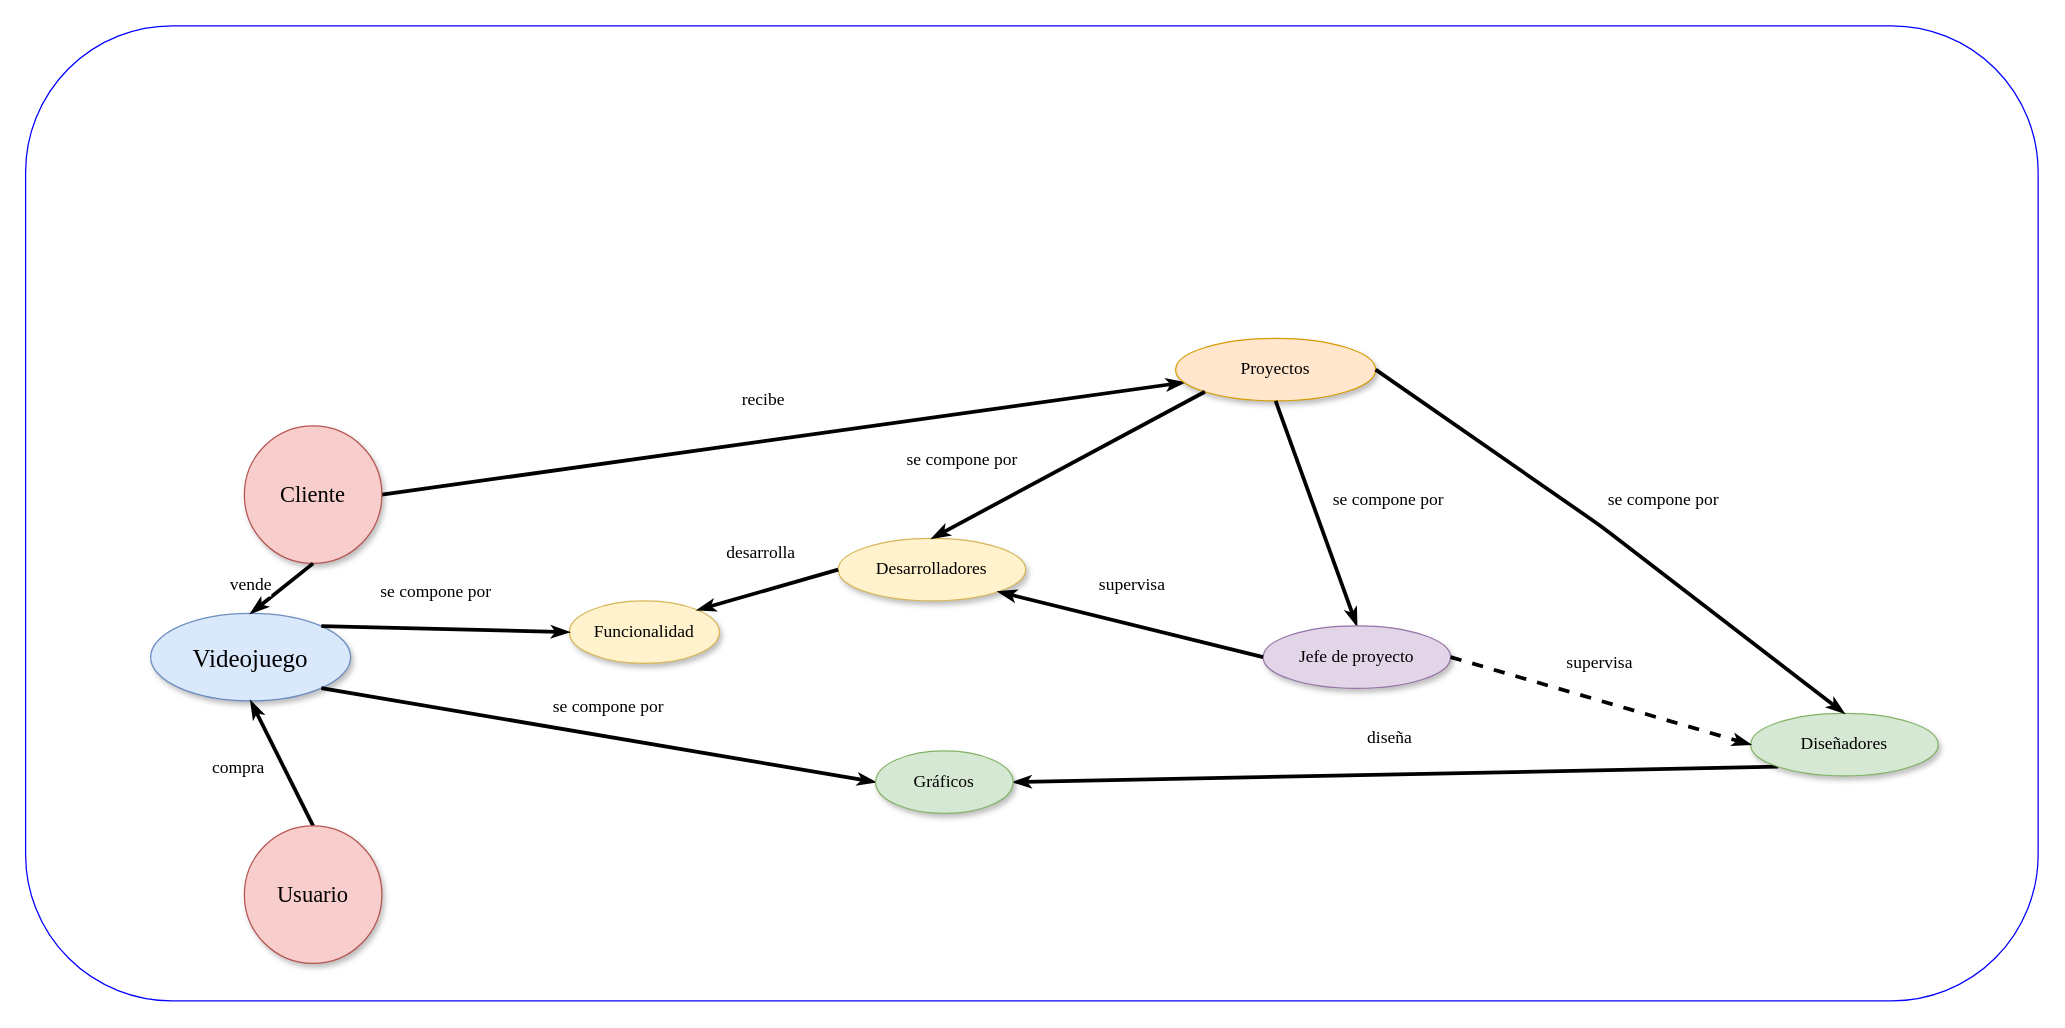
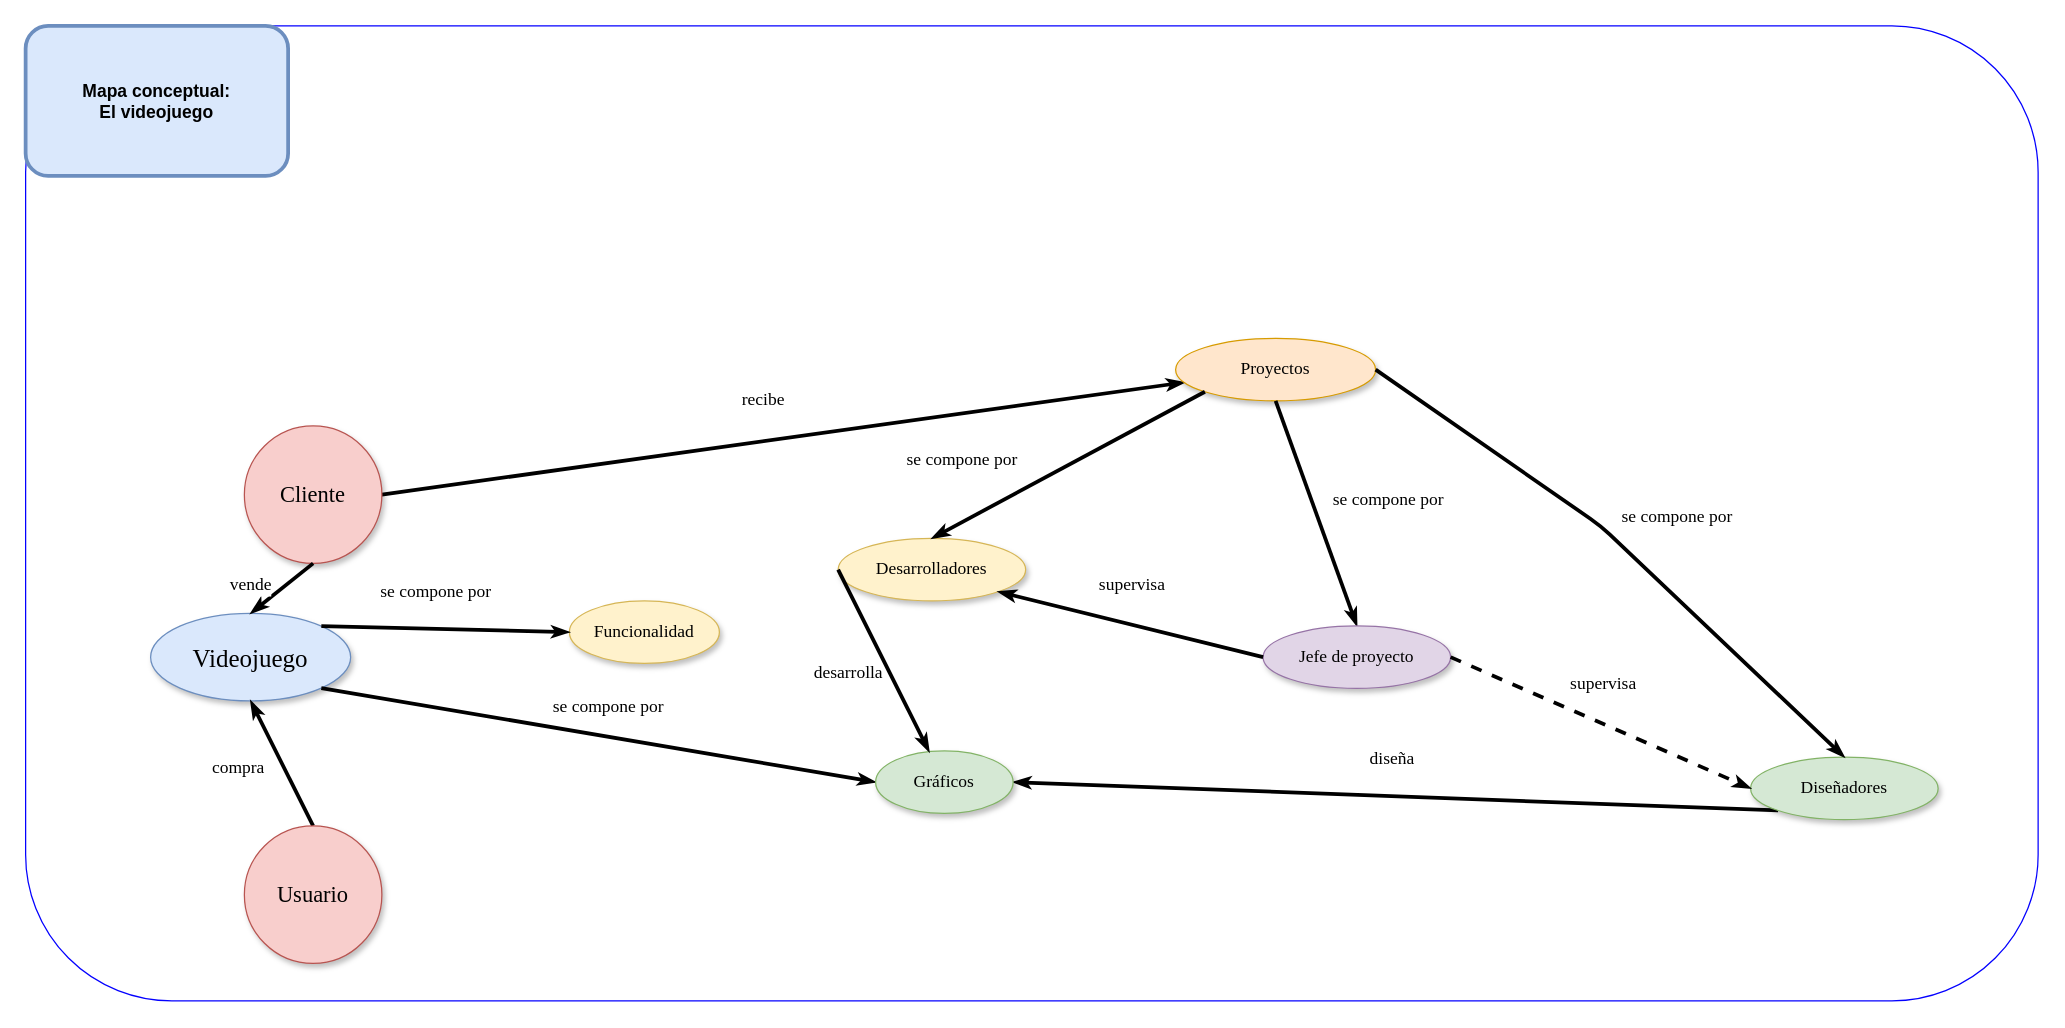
node "Mapa conceptual:El videojuego": added
edge "Desarrolladores" -> "Funcionalidad": now "Desarrolladores" -> "Gráficos"
node "Diseñadores": moved (1844, 744) -> (1844, 788)
